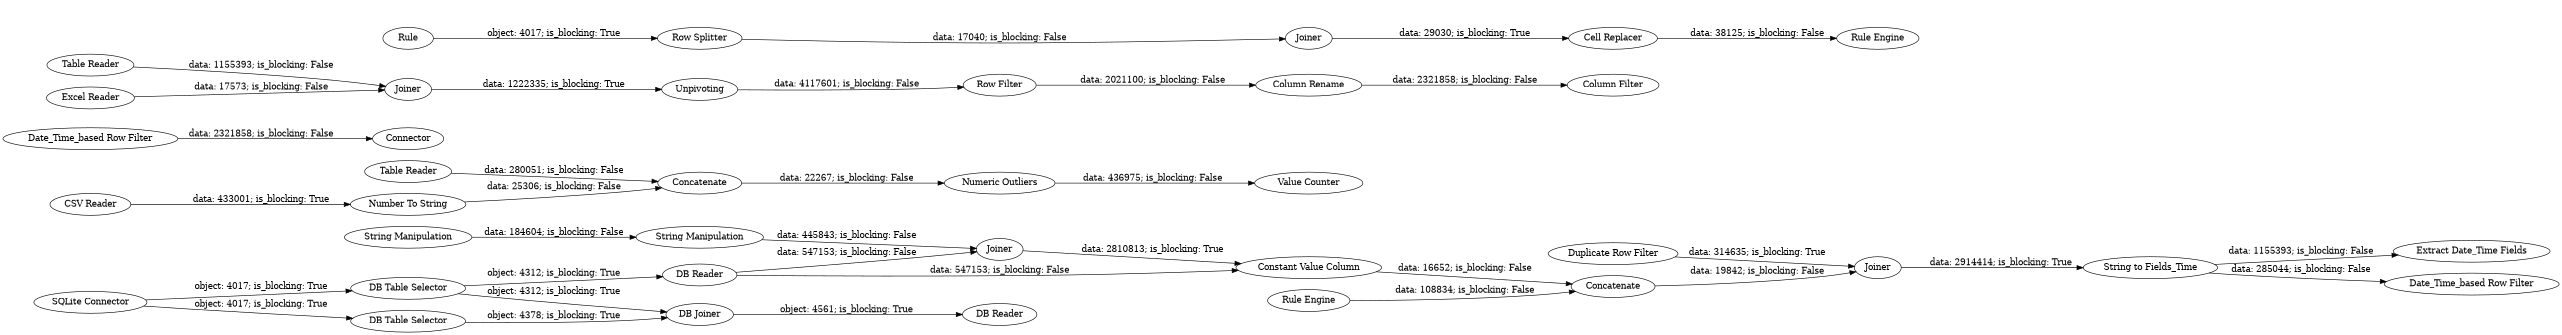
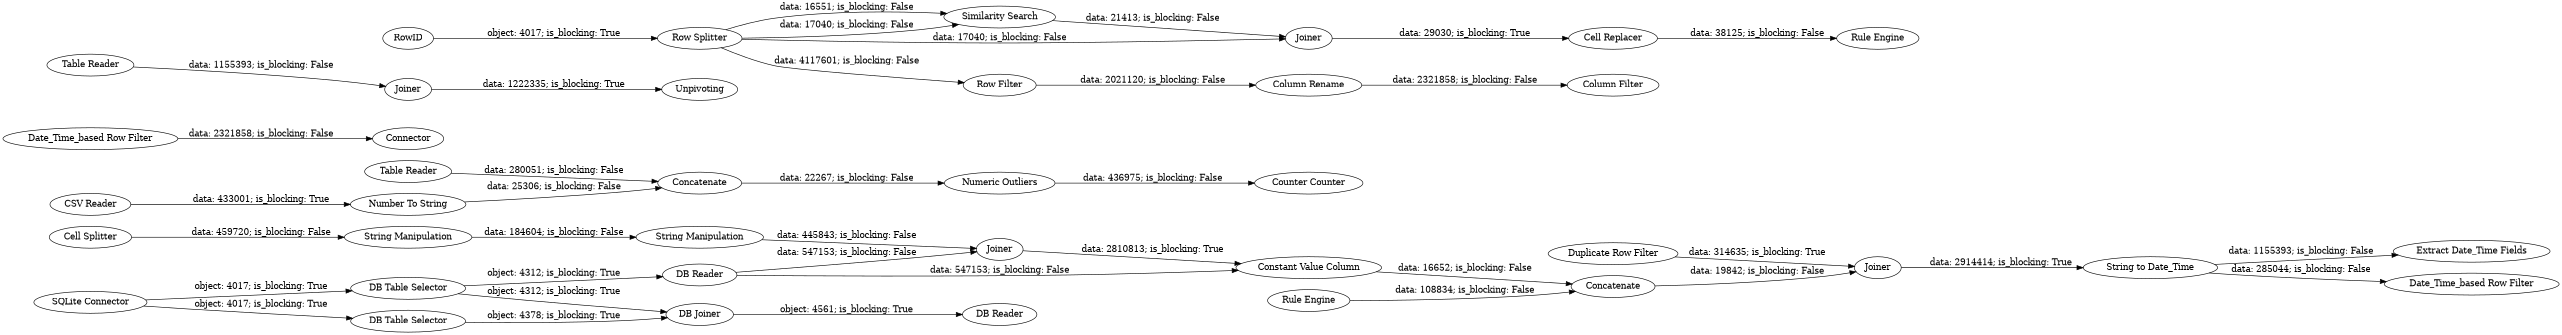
node "Similarity Search": added
node "Rule": label "Rule" -> "RowID"
edge "Row Filter" -> "Column Rename": label "data: 2021100; is_blocking: False" -> "data: 2021120; is_blocking: False"
edge "Unpivoting" -> "Row Filter": now "Row Splitter" -> "Row Filter"
node "Excel Reader": removed
node "Value Counter": label "Value Counter" -> "Counter Counter"
node "Cell Splitter": added
node "String to Fields_Time": label "String to Fields_Time" -> "String to Date_Time"
